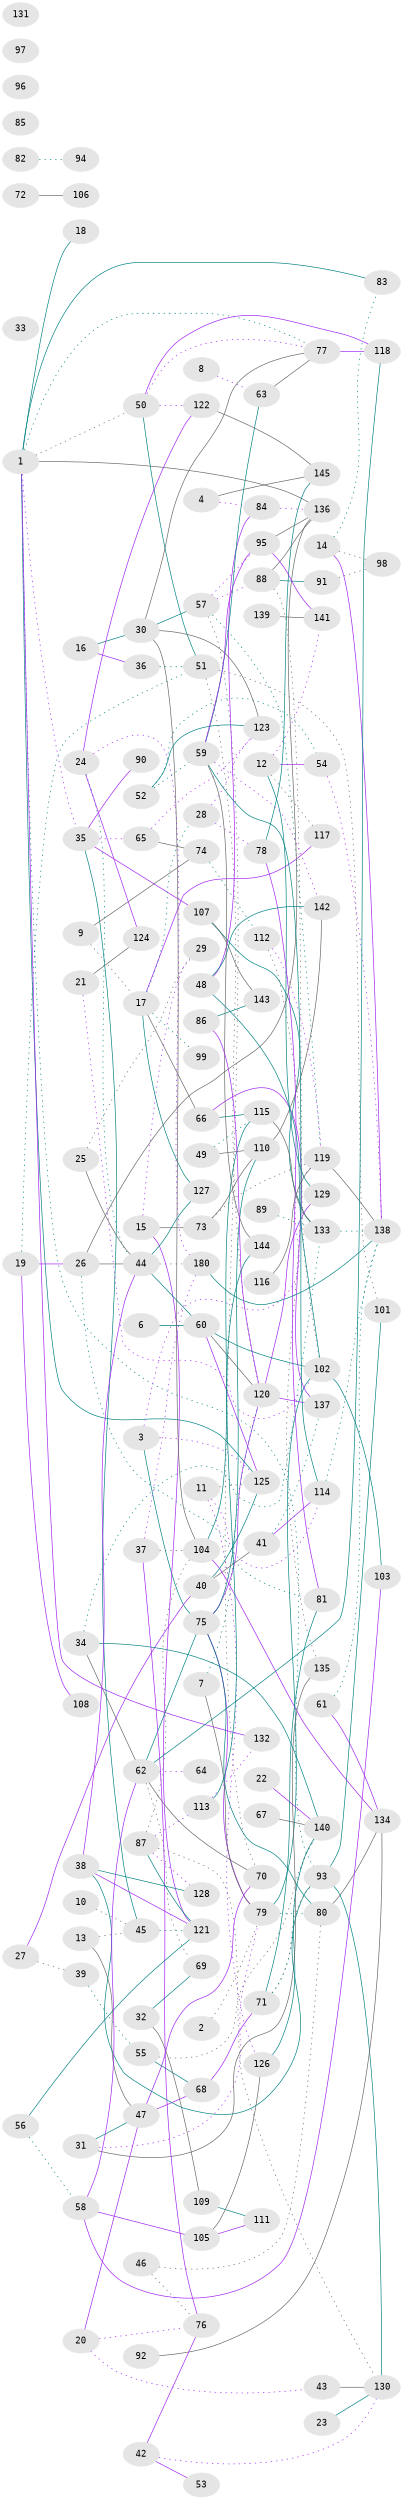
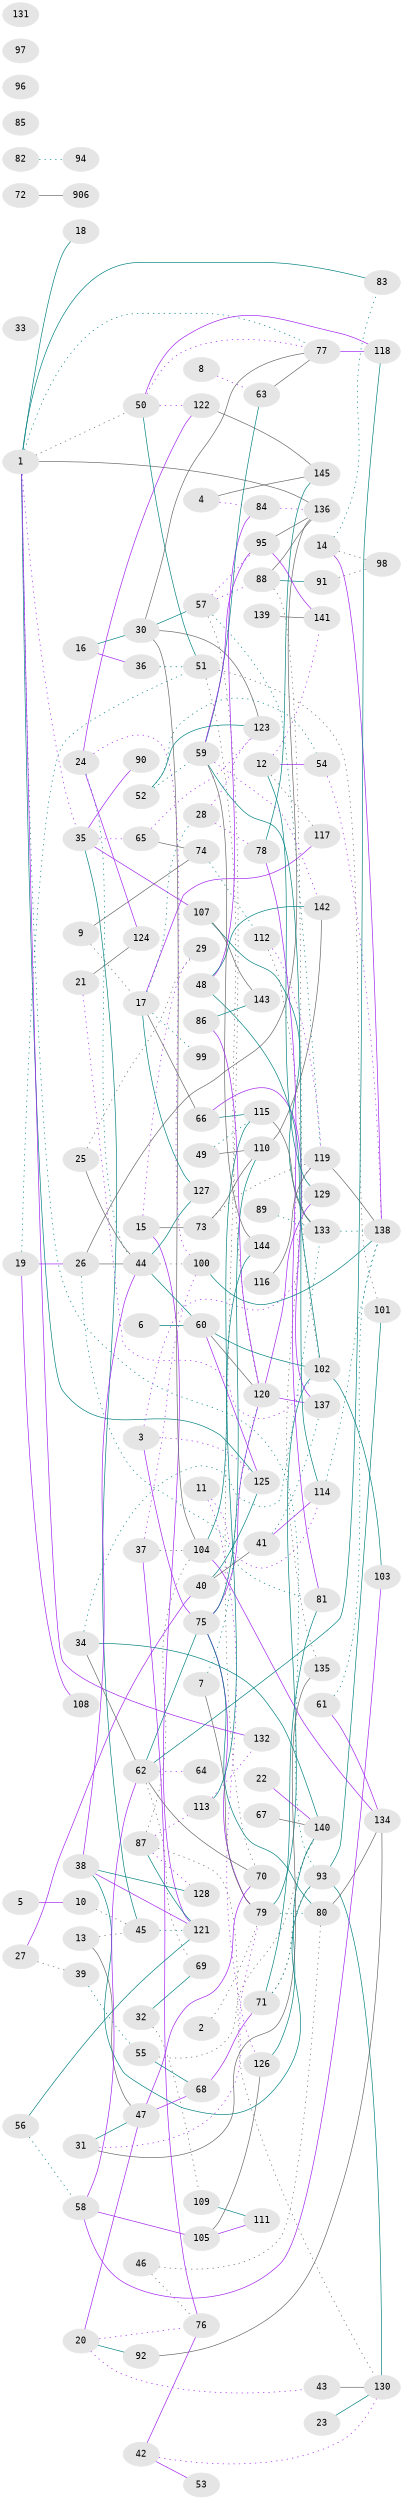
node "106": label "106" -> "906"
node "180": label "180" -> "100"
edge "125" -- "11": removed
edge "3" -- "75": color teal -> purple
node "5": added
edge "32" -- "109": style solid -> dotted
edge "20" -- "92": added
